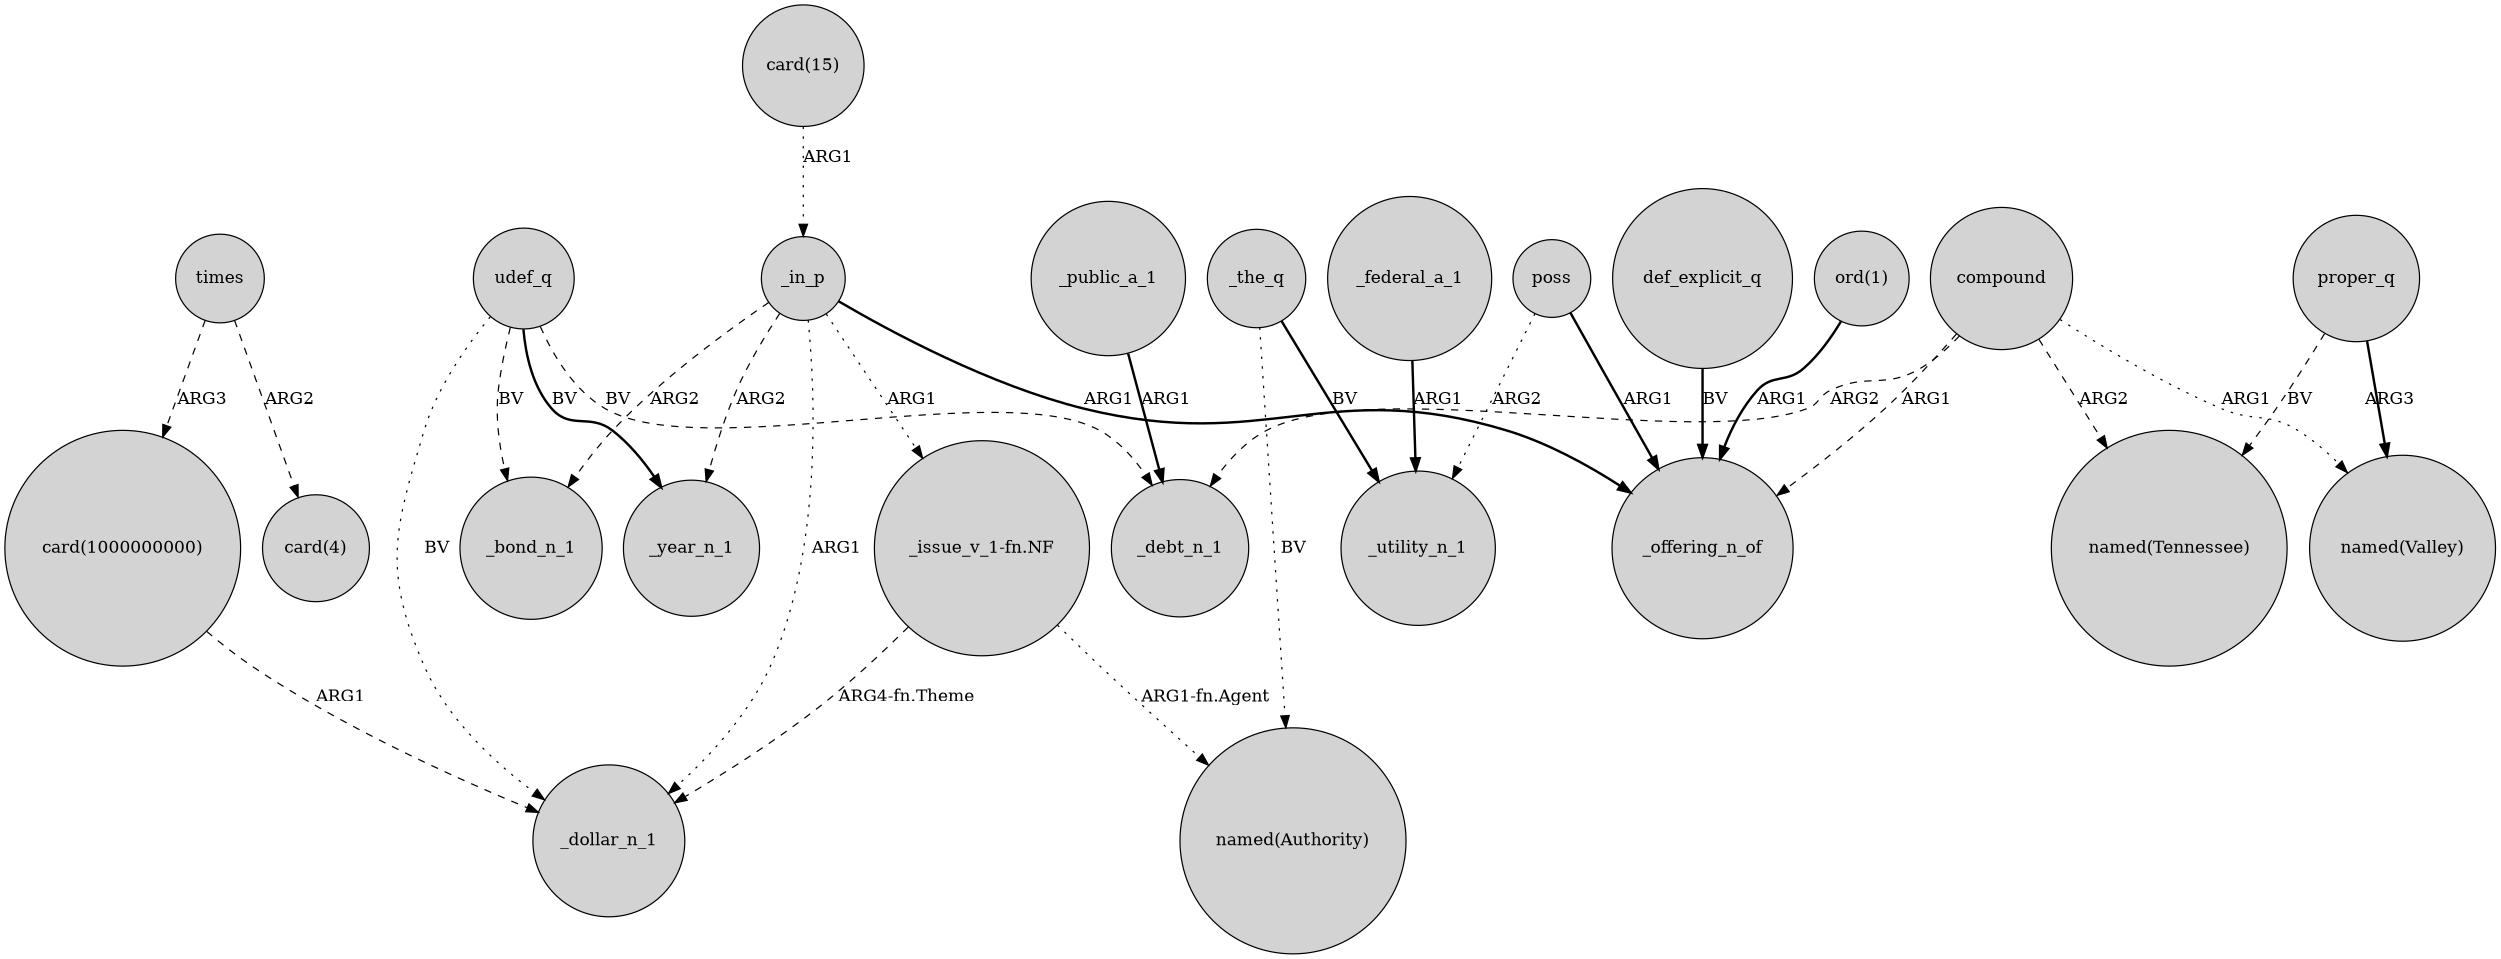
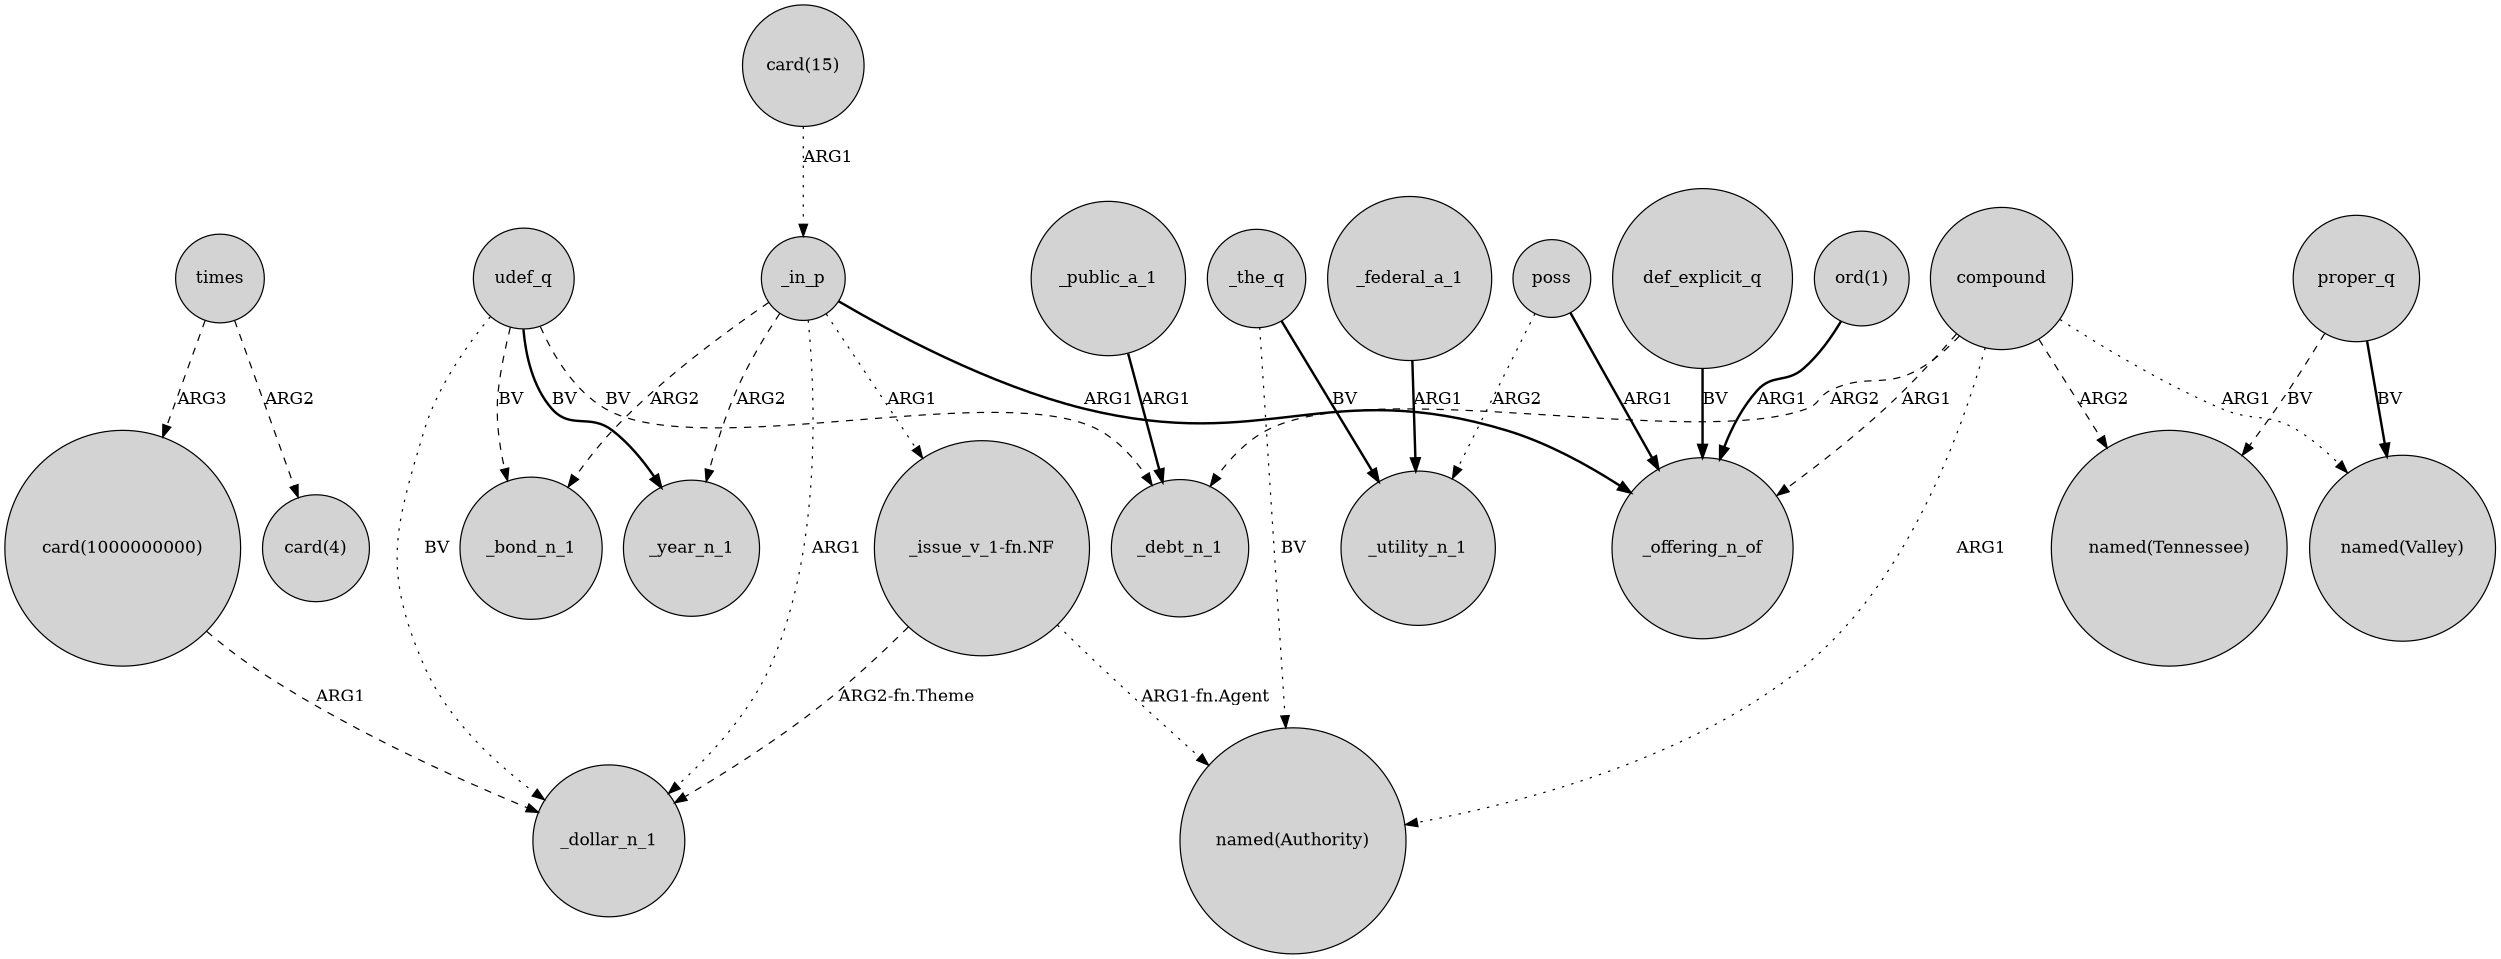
edge "proper_q" -> "named(Valley)": label "ARG3" -> "BV"
edge "compound" -> "named(Authority)": added, label "ARG1"
edge "_issue_v_1-fn.NF" -> "_dollar_n_1": label "ARG4-fn.Theme" -> "ARG2-fn.Theme"
